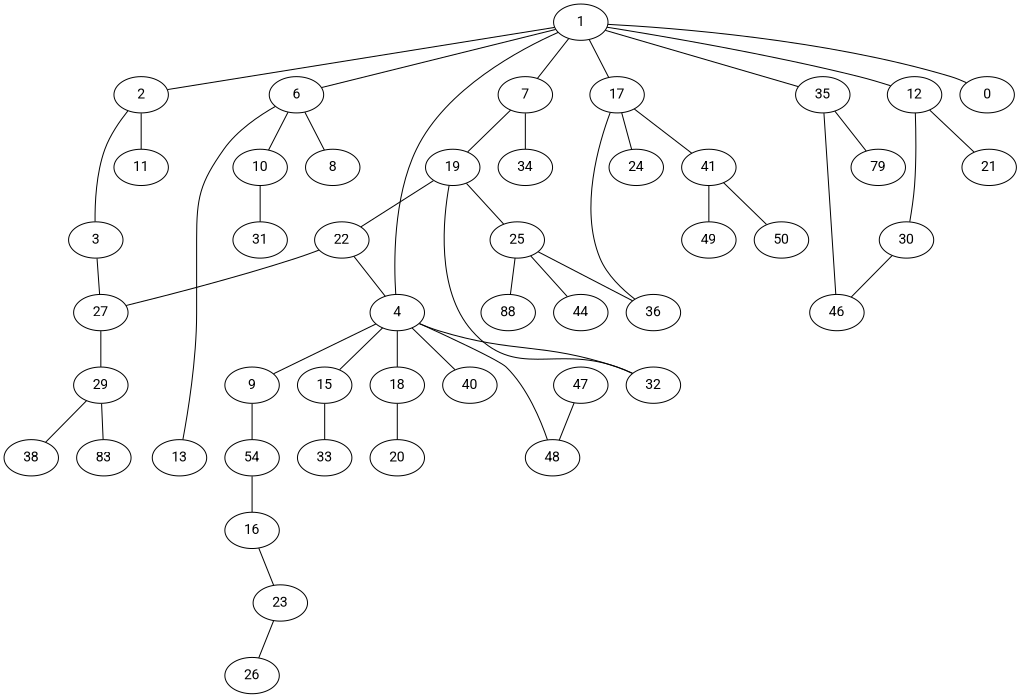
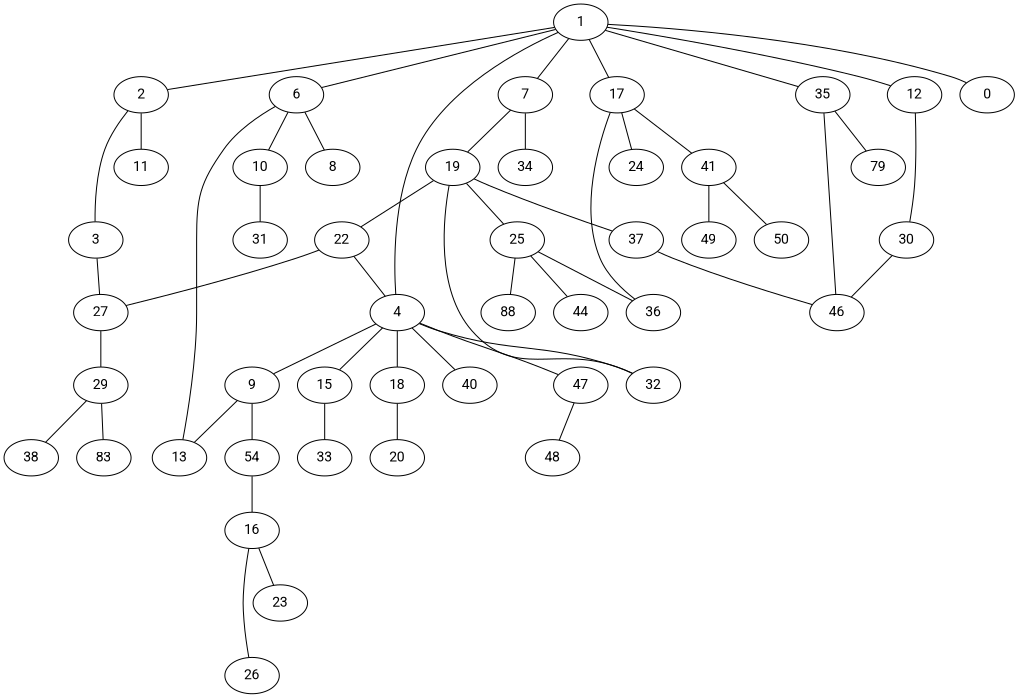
node "21": removed
node "37": added
edge "4" -- "48": now "4" -- "47"
edge "9" -- "13": added
edge "23" -- "26": now "16" -- "26"
